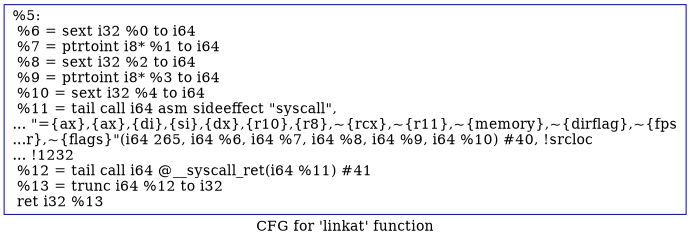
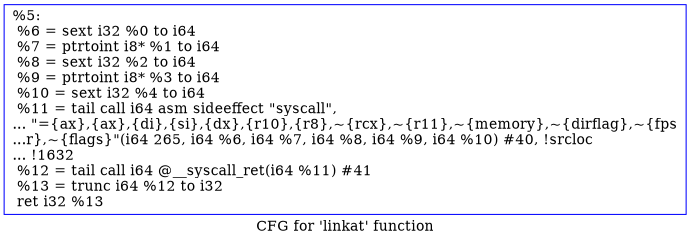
node "%5:": text "... !1232" -> "... !1632"
